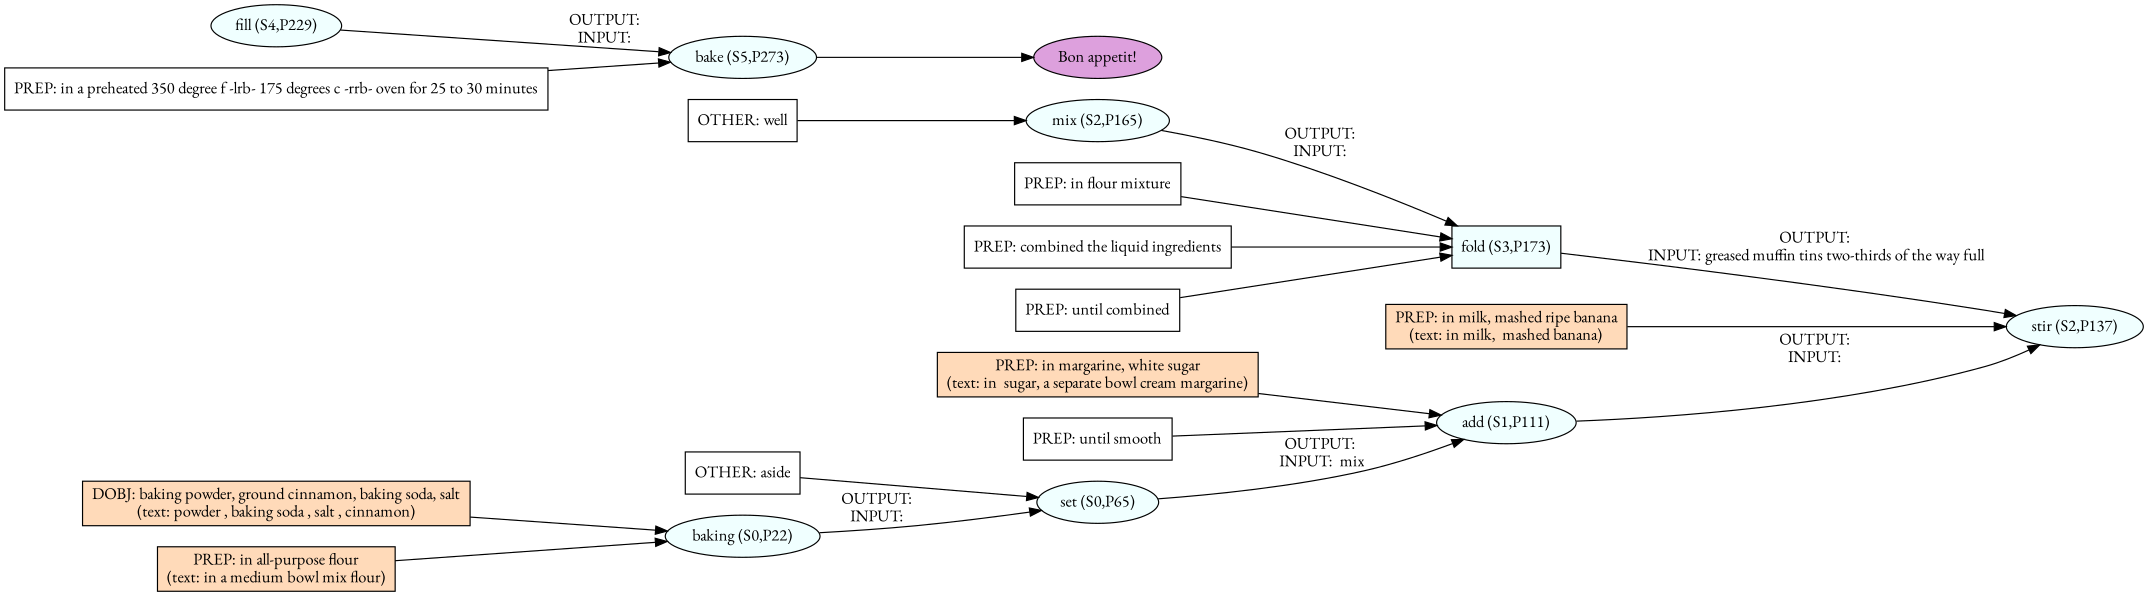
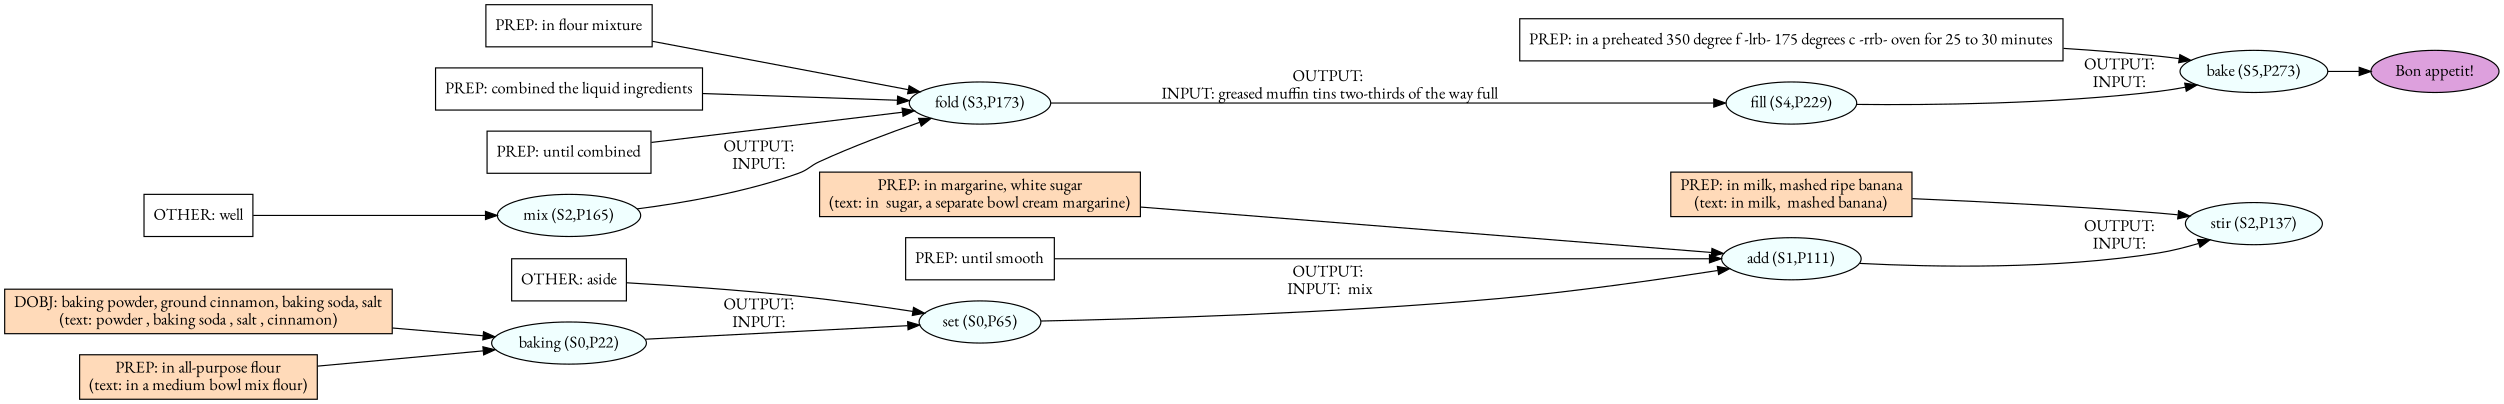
node "fold (S3,P173)": shape box -> ellipse
edge "fold (S3,P173)" -> "stir (S2,P137)": now "fold (S3,P173)" -> "fill (S4,P229)"
